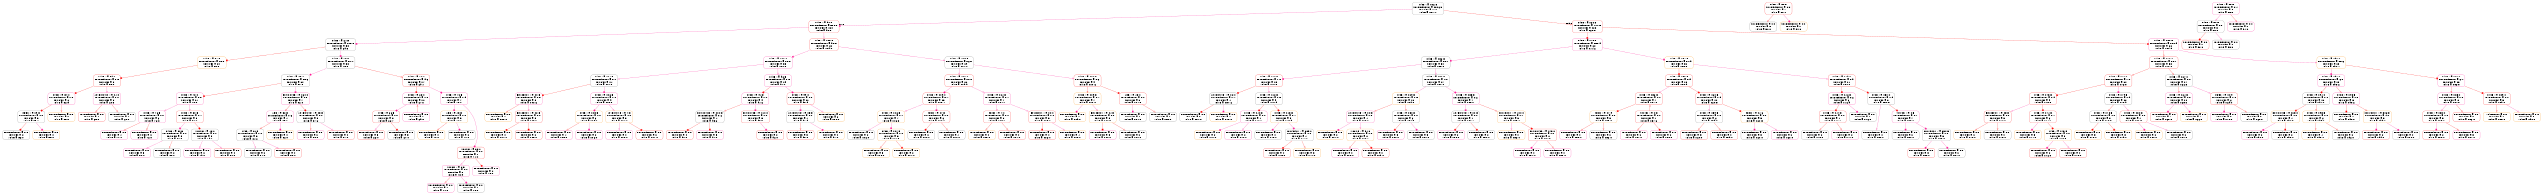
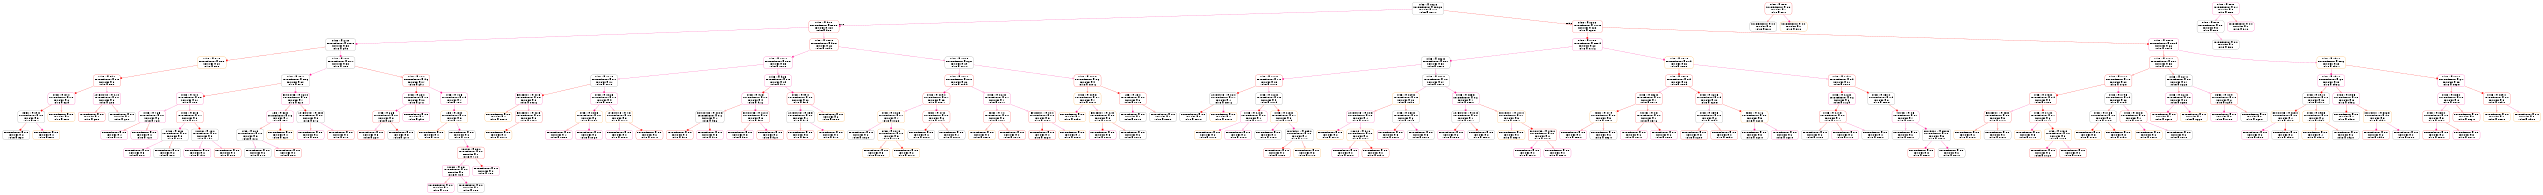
node "squared_error = 0.0 samples = 1 value = 52.0": removed
node "Price <= 189.0 squared_error = 1.0 squared = 5 value = 189.2": label "Price <= 189.0 squared_error = 1.0 squared = 5 value = 189.2" -> "Price <= 189.0 squared_error = 1.0 samples = 5 value = 189.2"
edge "squared_error = 0.0 samples = 2 value = 69.0" -> "Price <= 68.0 squared_error = 1.0 samples = 10 value = 67.2": reversed
edge "US_Yes <= 0.5 squared_error = 0.2 samples = 4 value = 157.6" -> "Price <= 156.5 squared_error = 1.0 samples = 7 value = 157.0": reversed
node "squared_error = 0.0 samples = 2 value = 146.0": removed
edge "Price <= 151.0 squared_error = 1.9 samples = 8 value = 152.5" -> "squared_error = 0.0 samples = 1 value = 150.0": now "Price <= 147.5 squared_error = 0.2 samples = 4 value = 147.4" -> "squared_error = 0.0 samples = 1 value = 150.0"
node "value_error = 0.0 samples = 2 value = 188.0": label "value_error = 0.0 samples = 2 value = 188.0" -> "squared_error = 0.0 samples = 2 value = 188.0"
edge "Price <= 72.5 squared_error = 1.9 samples = 7 value = 73.1" -> "Income <= 88.0 squared_error = 0.2 samples = 4 value = 74.0": now "squared_error = 0.0 samples = 2 value = 71.0" -> "Income <= 88.0 squared_error = 0.2 samples = 4 value = 74.0"
edge "Age <= 32.5 squared_error = 0.6 samples = 4 value = 85.2" -> "squared_error = 0.0 samples = 1 value = 86.0": color deeppink -> red
edge "US_Yes <= 0.5 squared_error = 0.7 samples = 7 value = 153.0" -> "squared_error = 0.0 samples = 2 value = 152.0": arrowhead box -> onormal
node "squared_error = 0.0 samples = 2 value = 103.0": removed
node "squared_error = 0.0 samples = 3 value = 95.0": added
